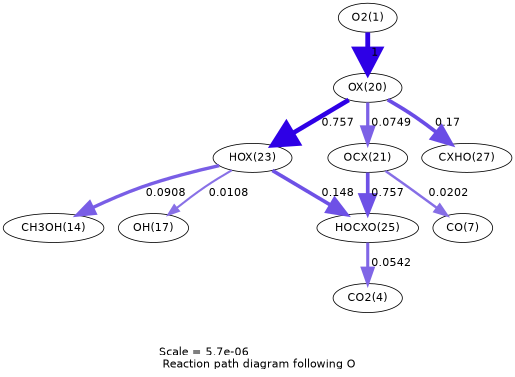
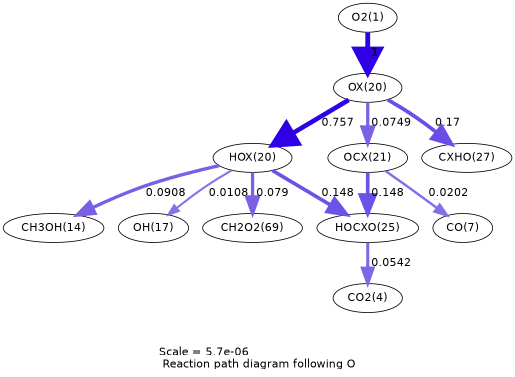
node "HOX(23)": label "HOX(23)" -> "HOX(20)"
edge "OCX(21)" -> "HOCXO(25)": label " 0.757" -> " 0.148"
node "CH2O2(69)": added
